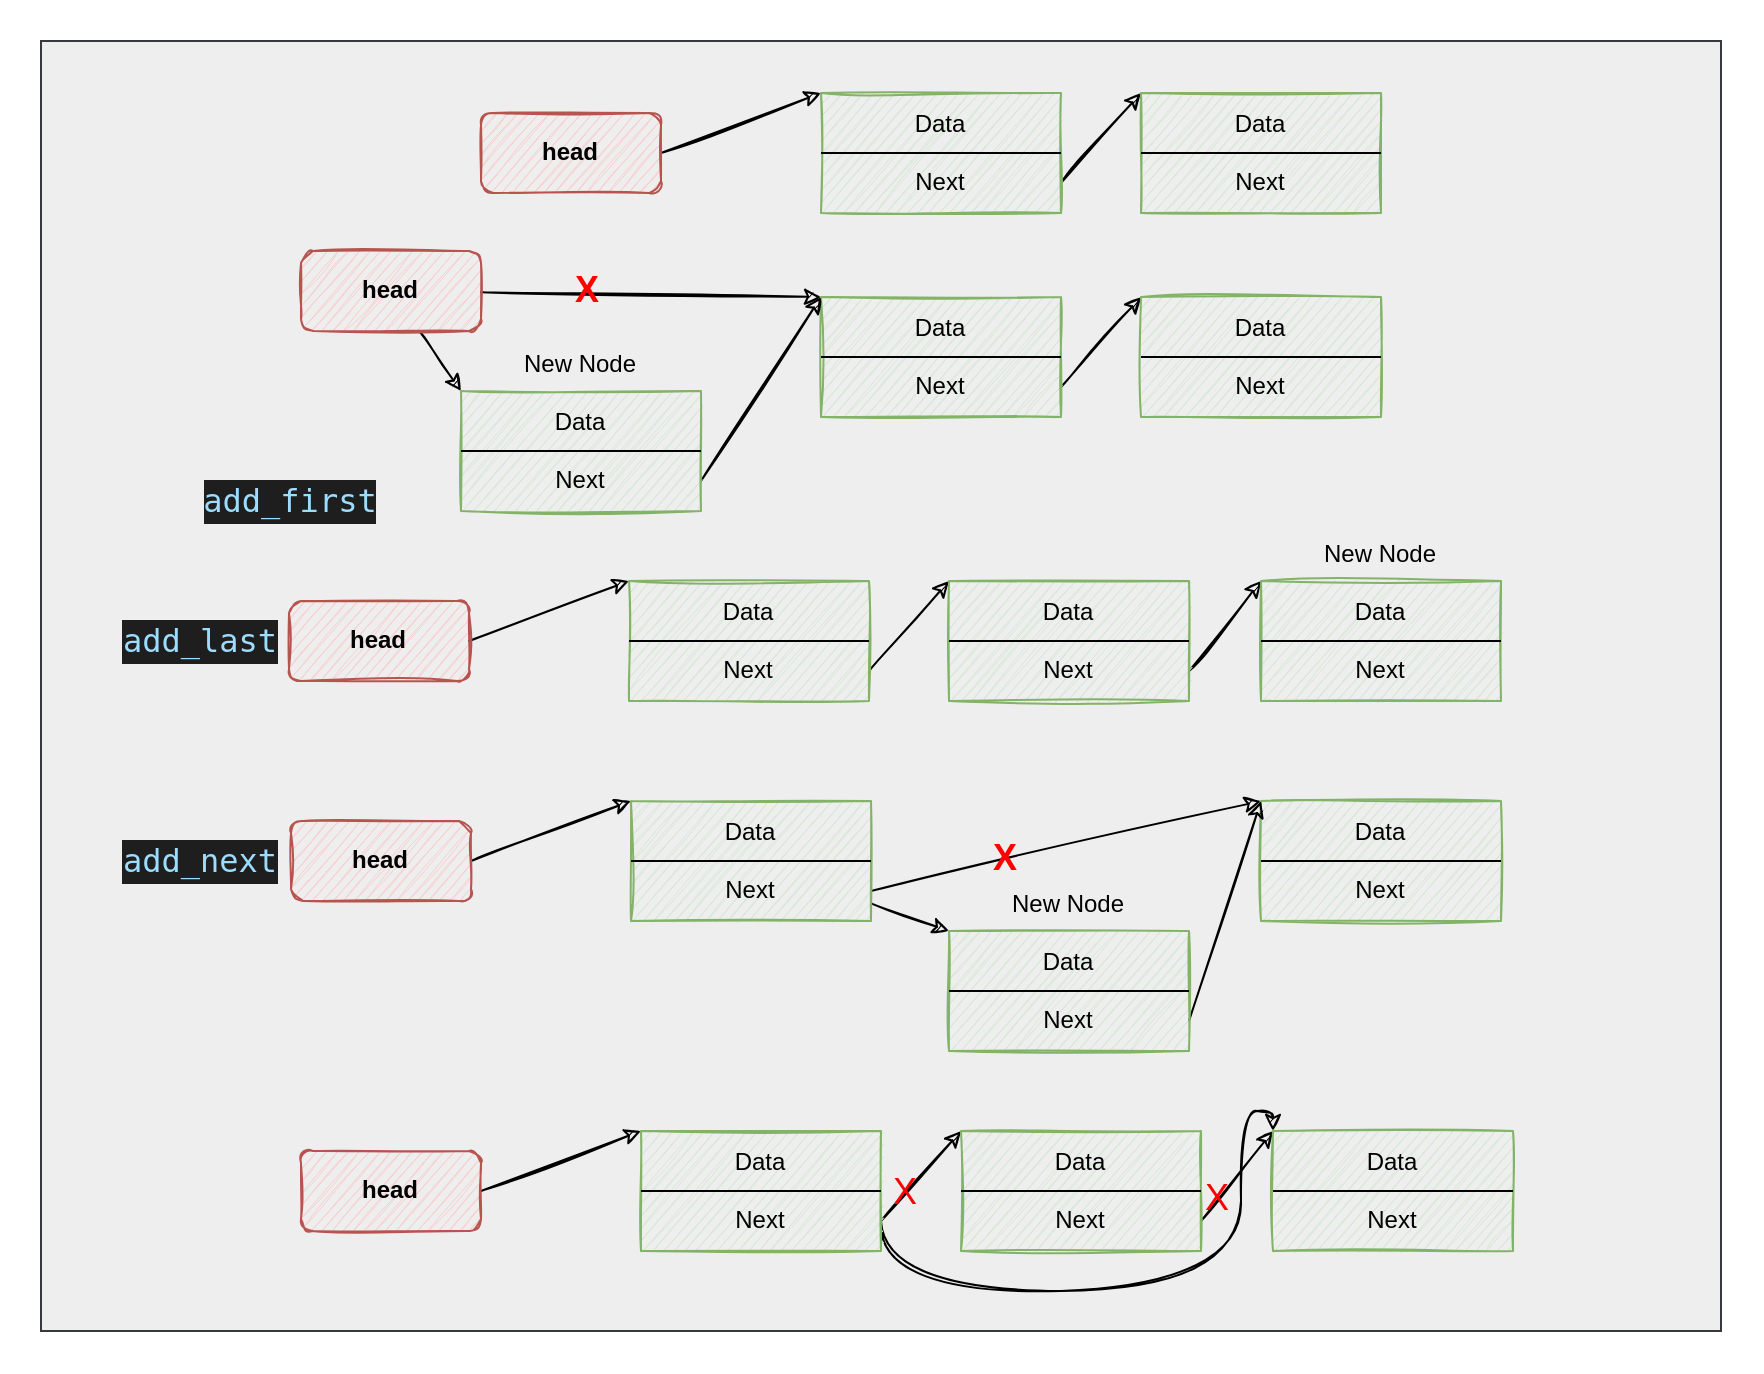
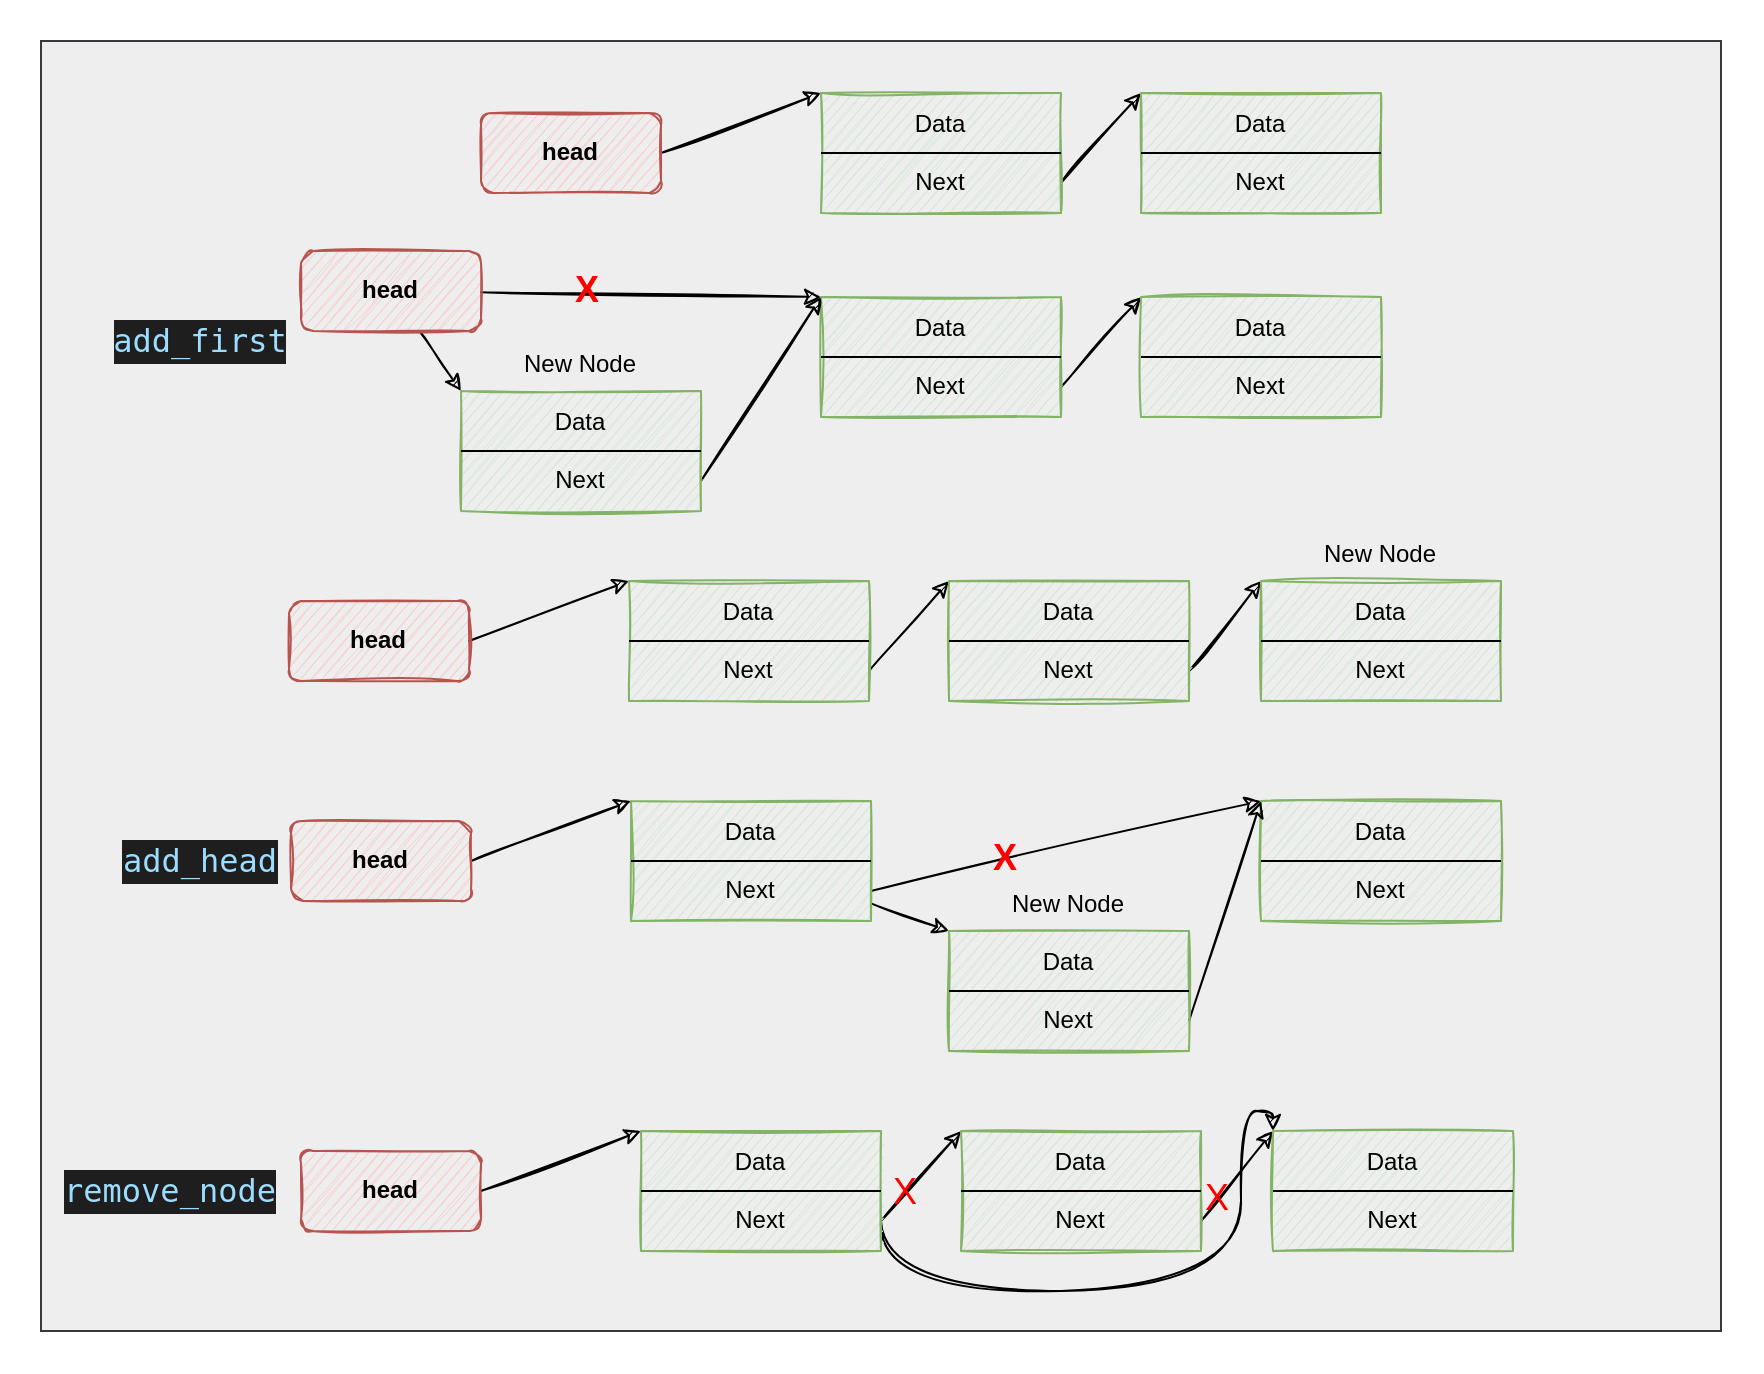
node "add_first": moved (291, 501) -> (201, 341)
node "add_last": removed
node "add_next": label "add_next" -> "add_head"
node "remove_node": added
